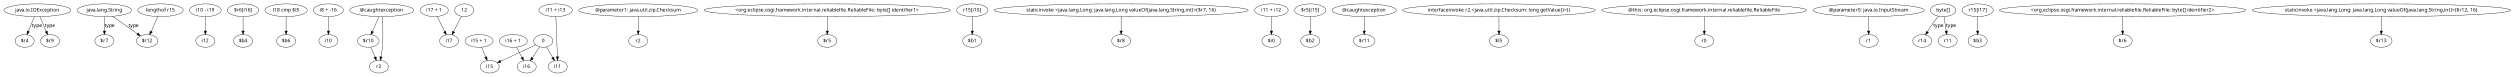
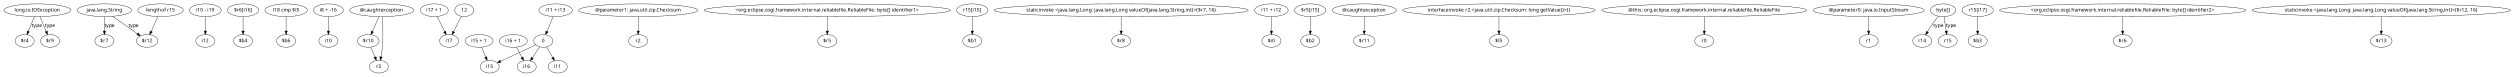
node "java.io.IOException": label "java.io.IOException" -> "long.io.IOException"
edge "i11 + i13" -> "i11": now "i11 + i13" -> "0"
node "r11": label "r11" -> "r15"
